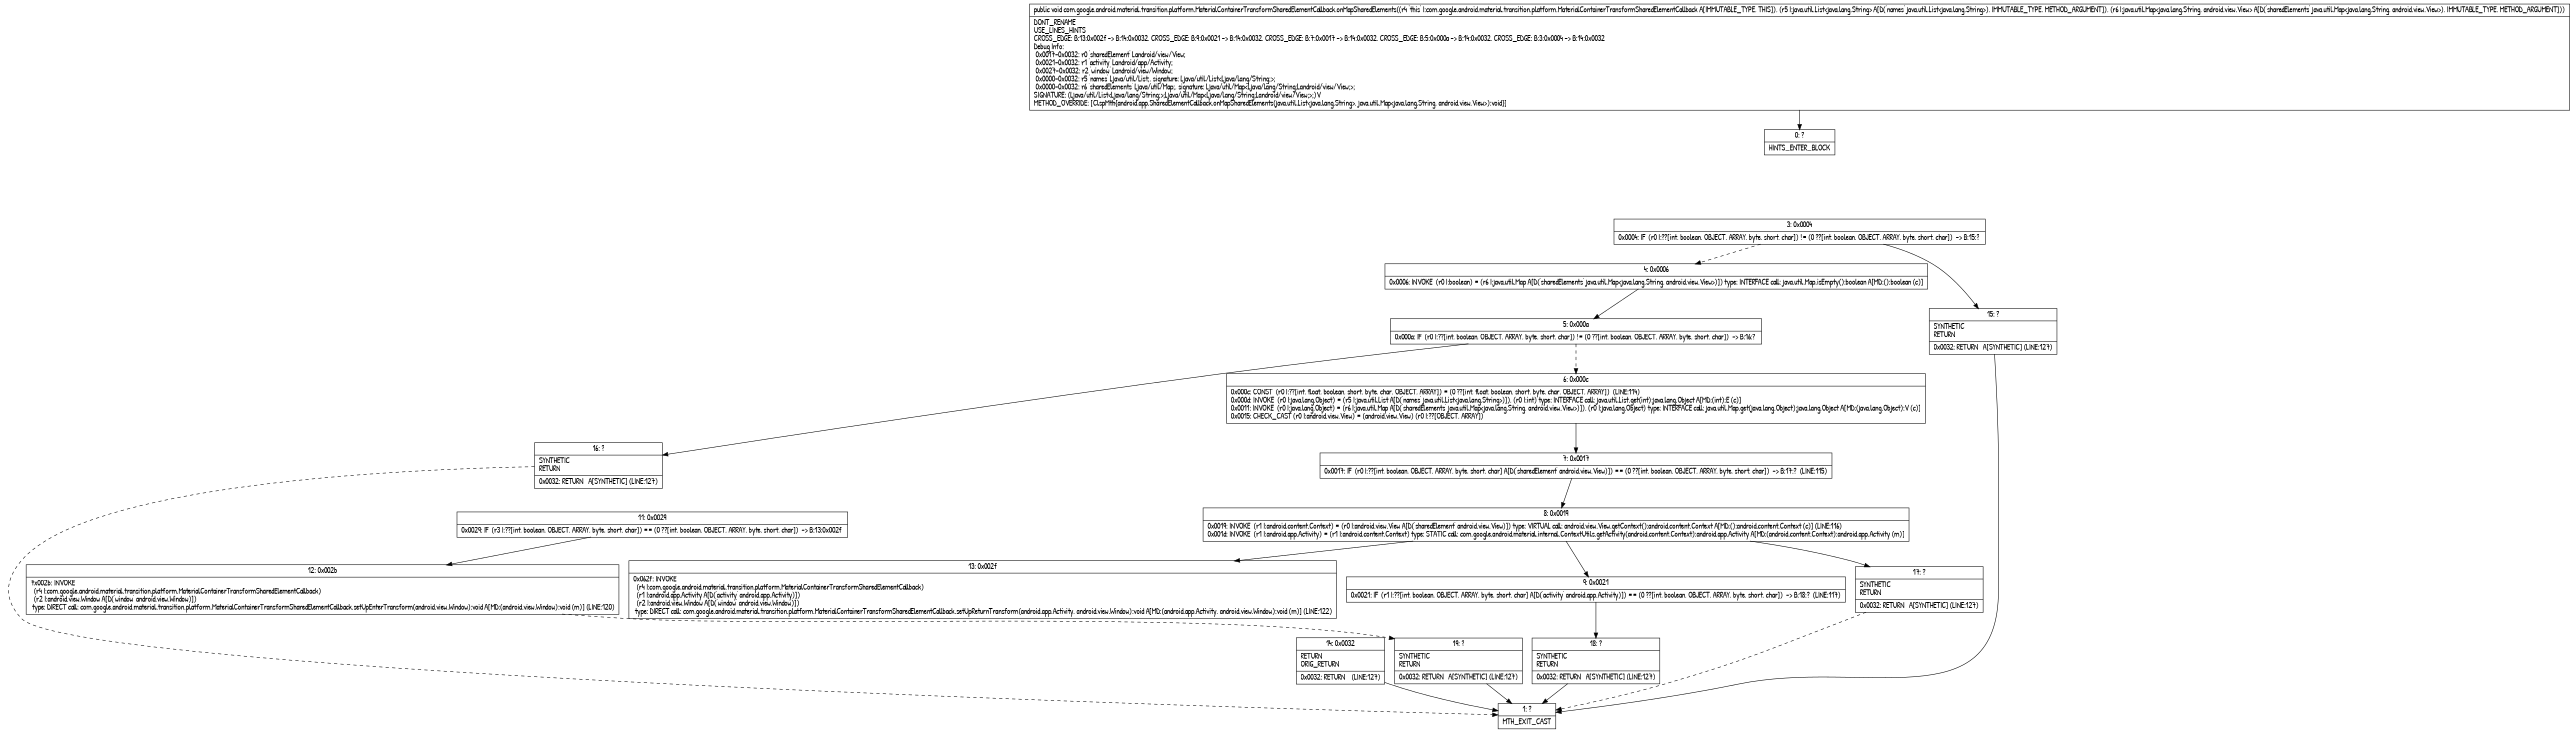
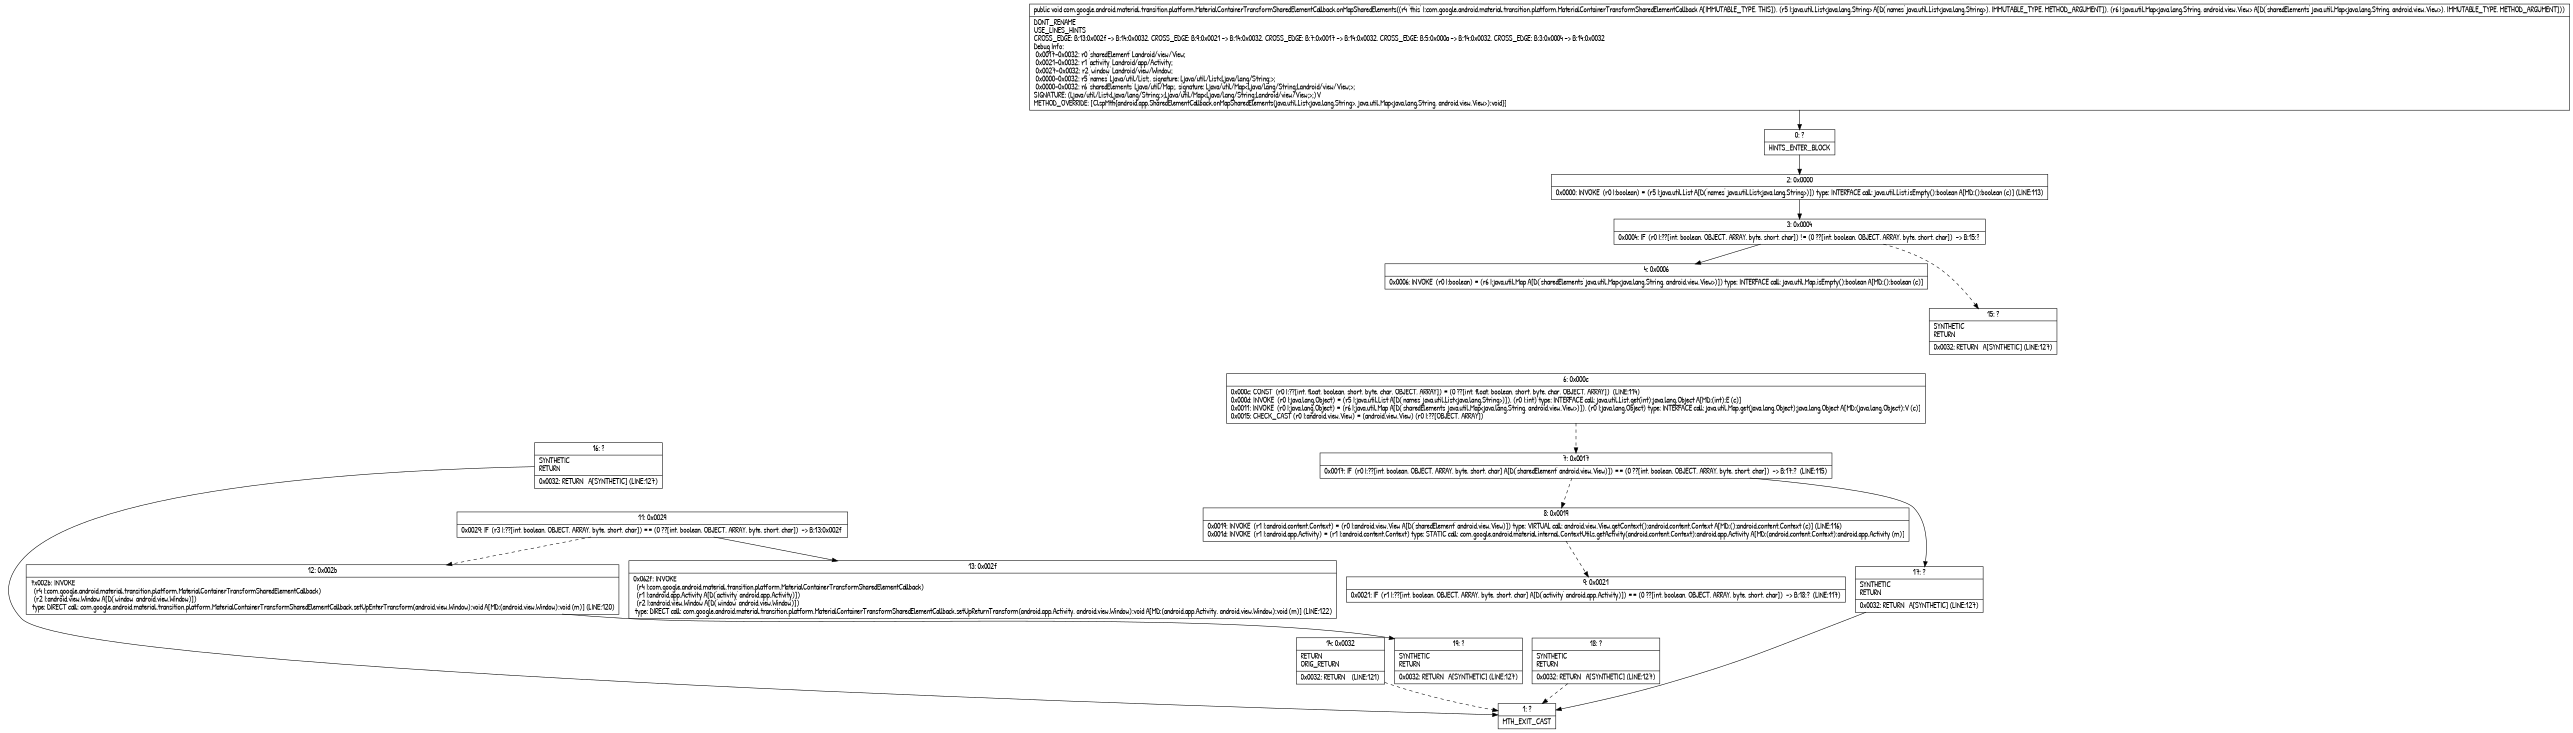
node "2: 0x0000": added
edge "3: 0x0004" -> "4: 0x0006": style dashed -> solid
edge "3: 0x0004" -> "15: ?": style solid -> dashed
node "5: 0x000a": removed
edge "6: 0x000c" -> "7: 0x0017": style solid -> dashed
edge "7: 0x0017" -> "8: 0x0019": style solid -> dashed
edge "11: 0x0029" -> "12: 0x002b": style solid -> dashed
edge "8: 0x0019" -> "13: 0x002f": now "11: 0x0029" -> "13: 0x002f"
edge "8: 0x0019" -> "17: ?": now "7: 0x0017" -> "17: ?"
edge "8: 0x0019" -> "9: 0x0021": style solid -> dashed
edge "9: 0x0021" -> "18: ?": removed
edge "12: 0x002b" -> "19: ?": style dashed -> solid
edge "17: ?" -> "1: ?": style dashed -> solid
edge "16: ?" -> "1: ?": style dashed -> solid
edge "15: ?" -> "1: ?": removed
node "14: 0x0032": text "0x0032: RETURN    (LINE:127)" -> "0x0032: RETURN    (LINE:121)"
edge "19: ?" -> "1: ?": removed
edge "18: ?" -> "1: ?": style solid -> dashed
edge "14: 0x0032" -> "1: ?": style solid -> dashed
